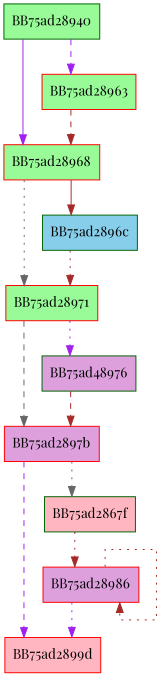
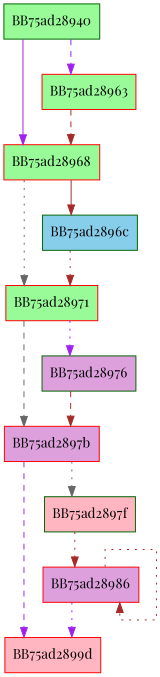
node "BB75ad48976": label "BB75ad48976" -> "BB75ad28976"
node "BB75ad2867f": label "BB75ad2867f" -> "BB75ad2897f"
